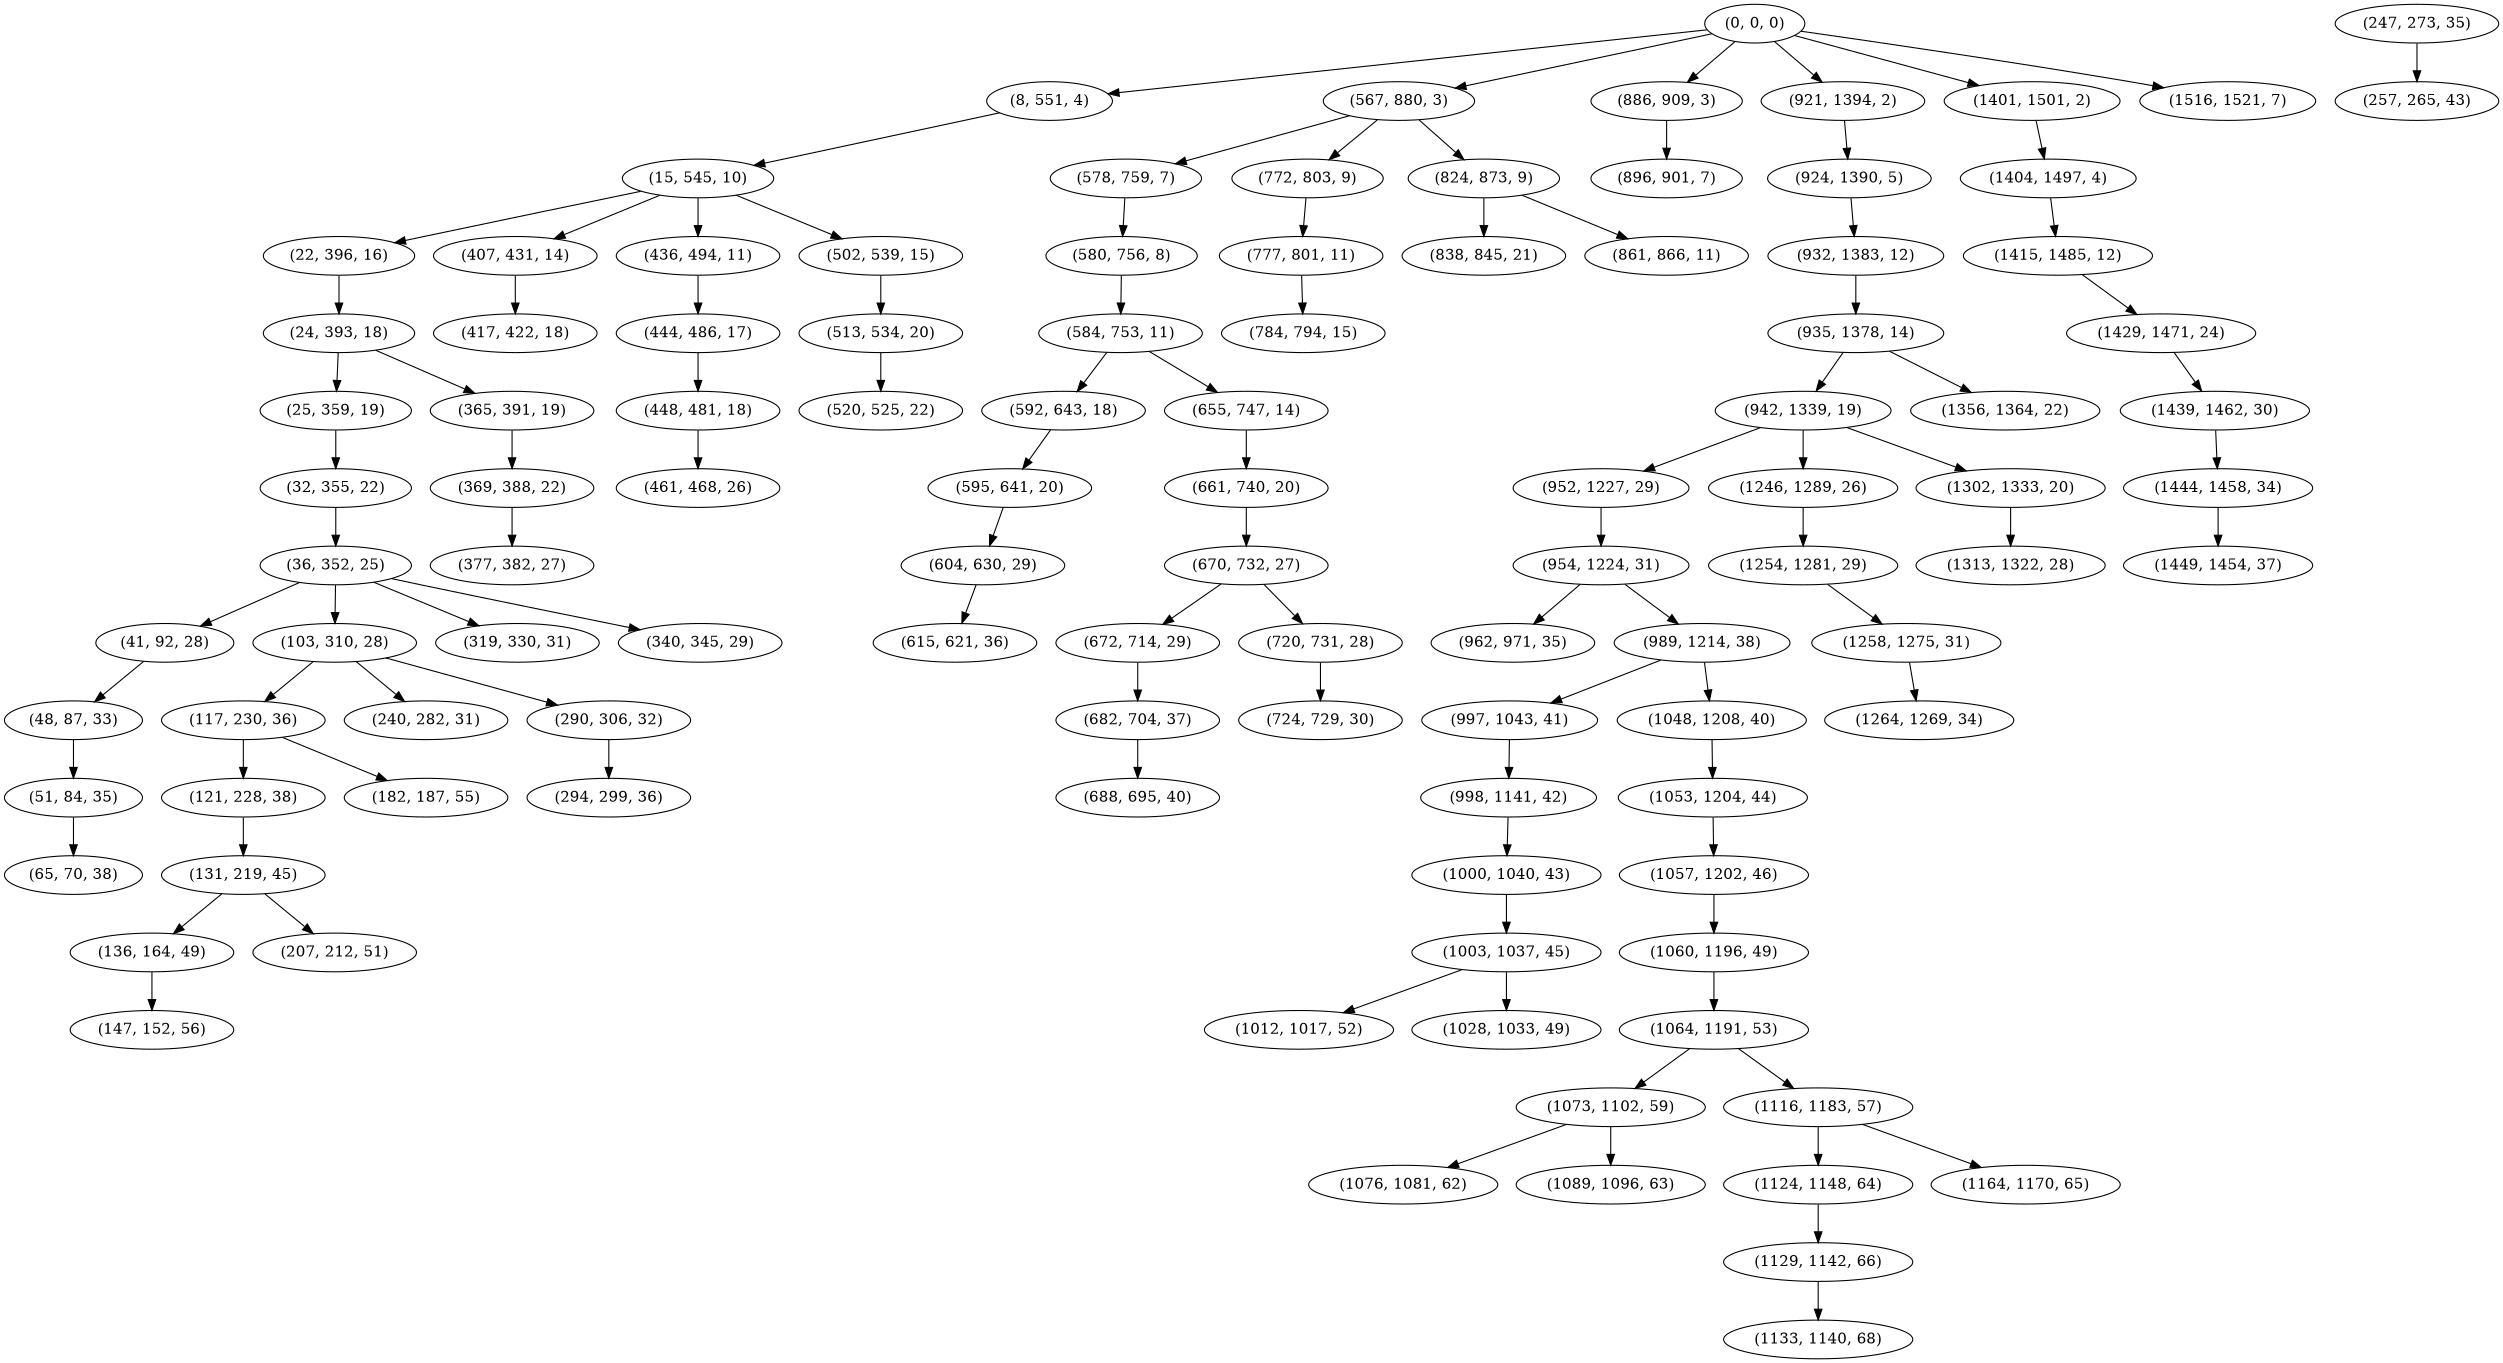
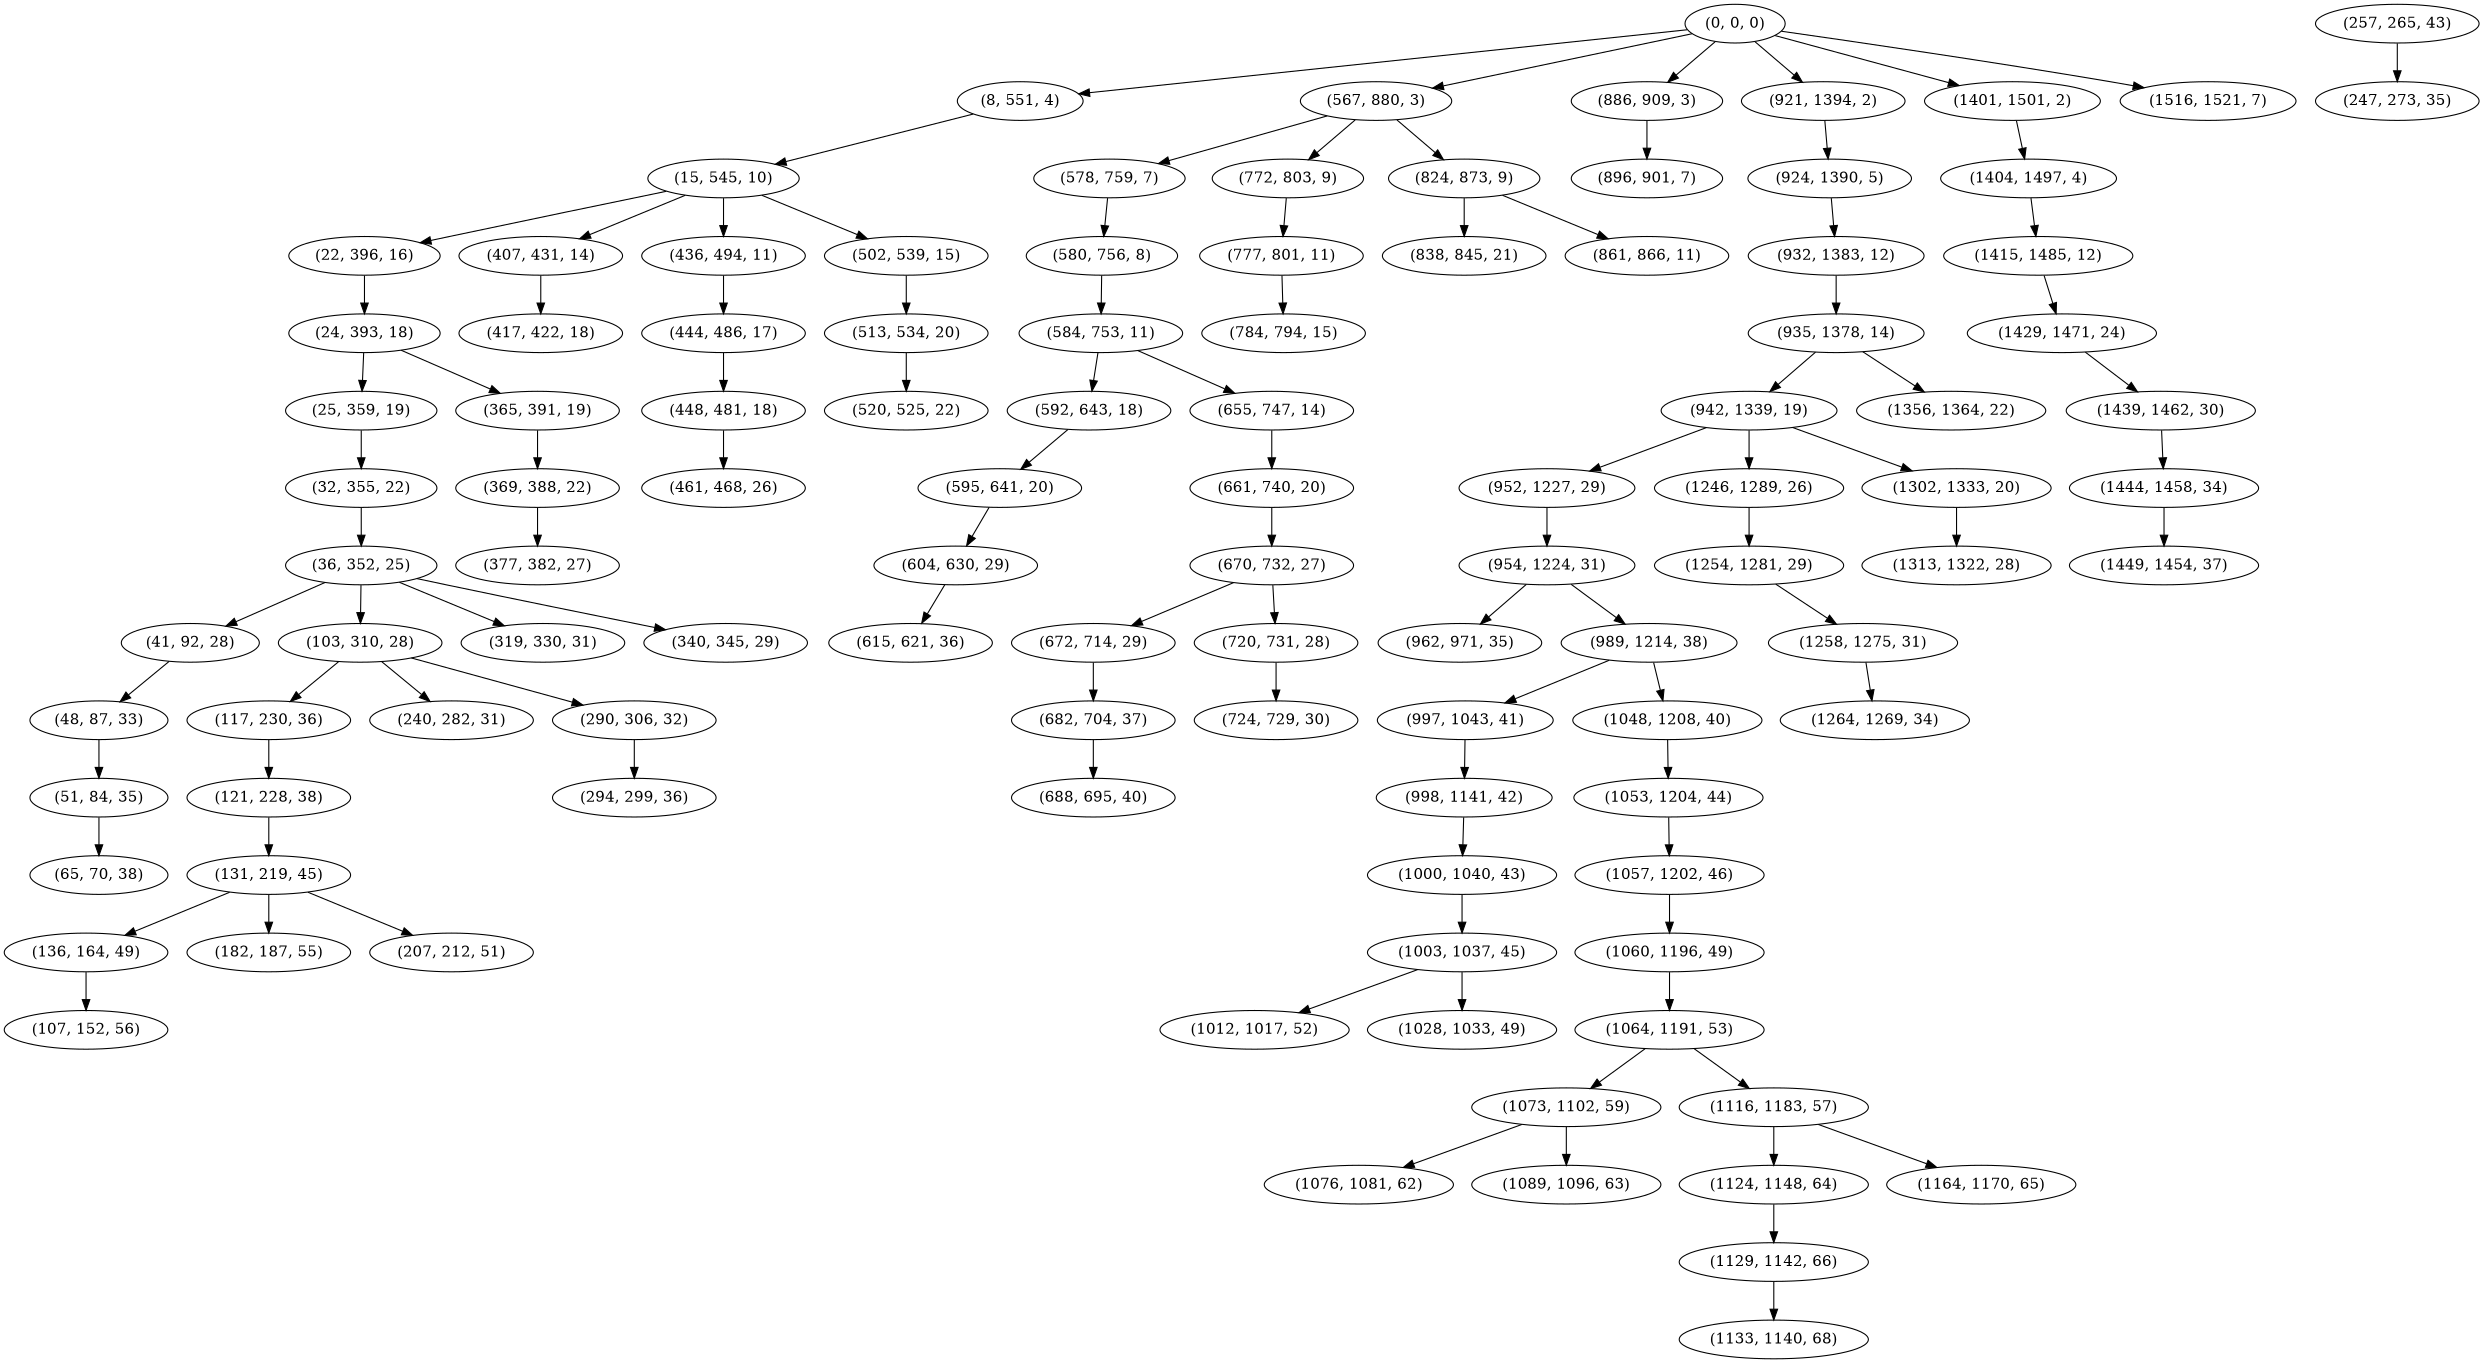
edge "(247, 273, 35)" -> "(257, 265, 43)": reversed
edge "(117, 230, 36)" -> "(182, 187, 55)": now "(131, 219, 45)" -> "(182, 187, 55)"
node "(147, 152, 56)": label "(147, 152, 56)" -> "(107, 152, 56)"
